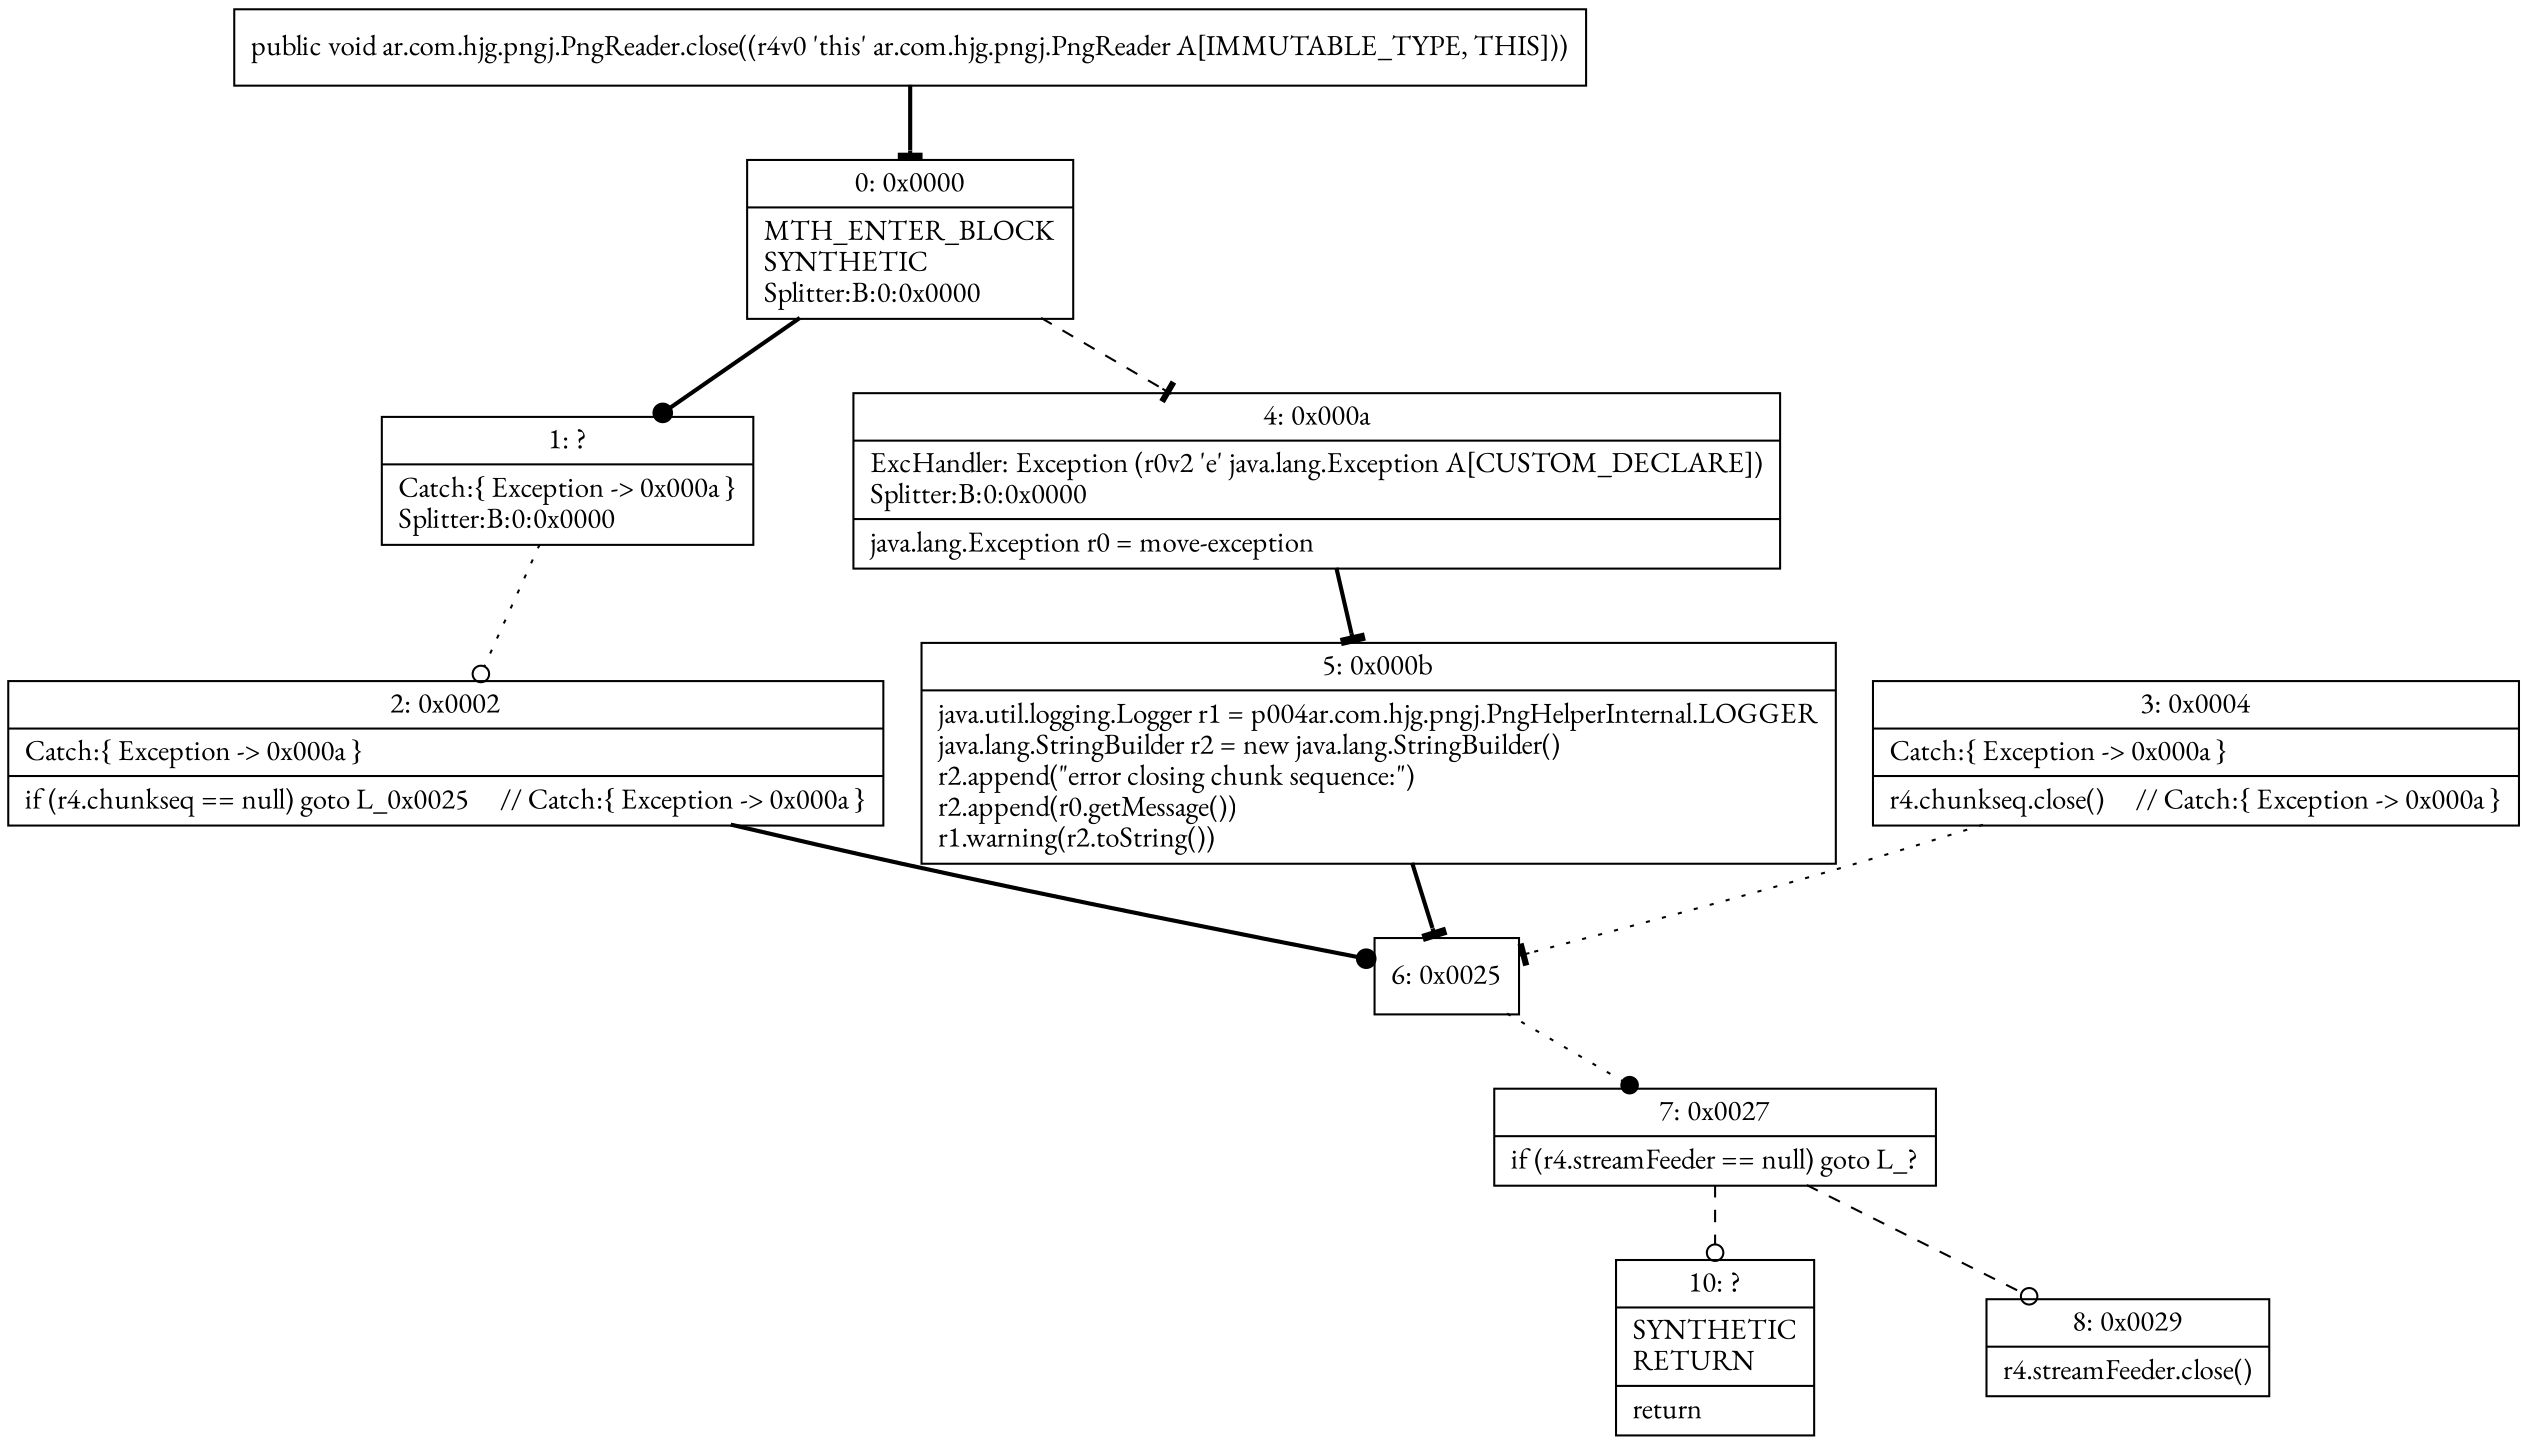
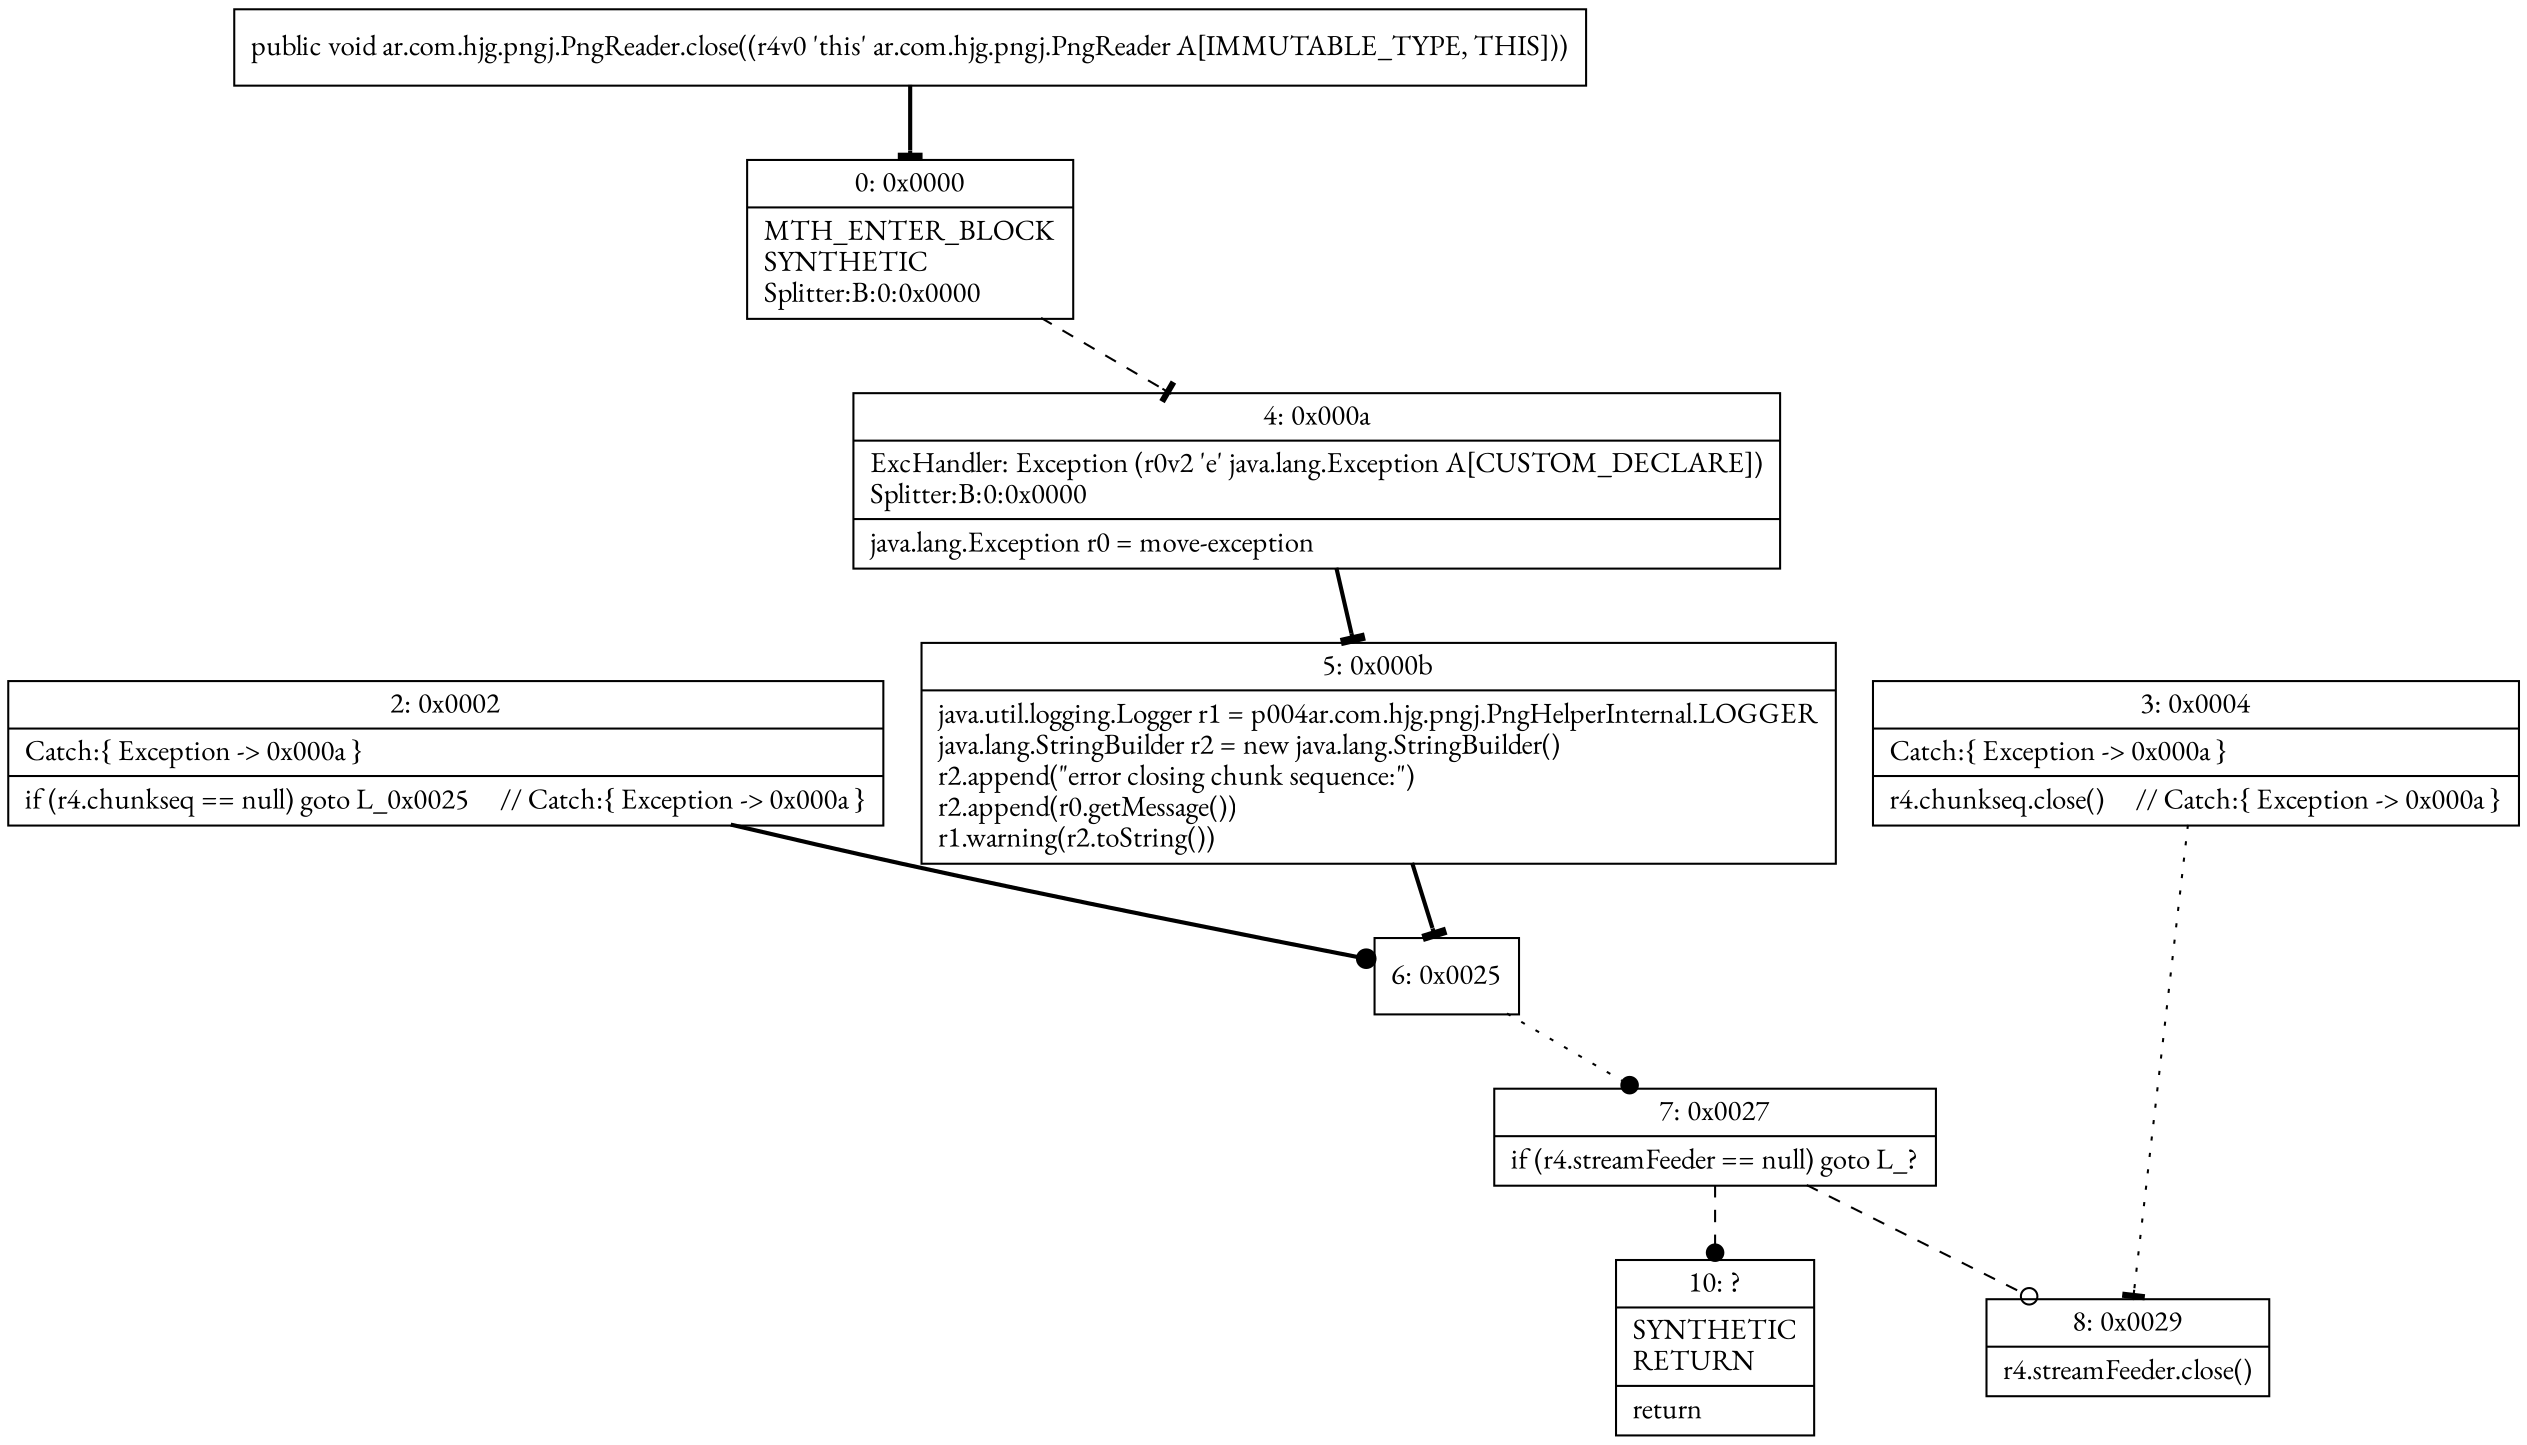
node "1: ?": removed
edge "3: 0x0004" -> "6: 0x0025": now "3: 0x0004" -> "8: 0x0029"
edge "7: 0x0027" -> "10: ?": arrowhead odot -> dot
